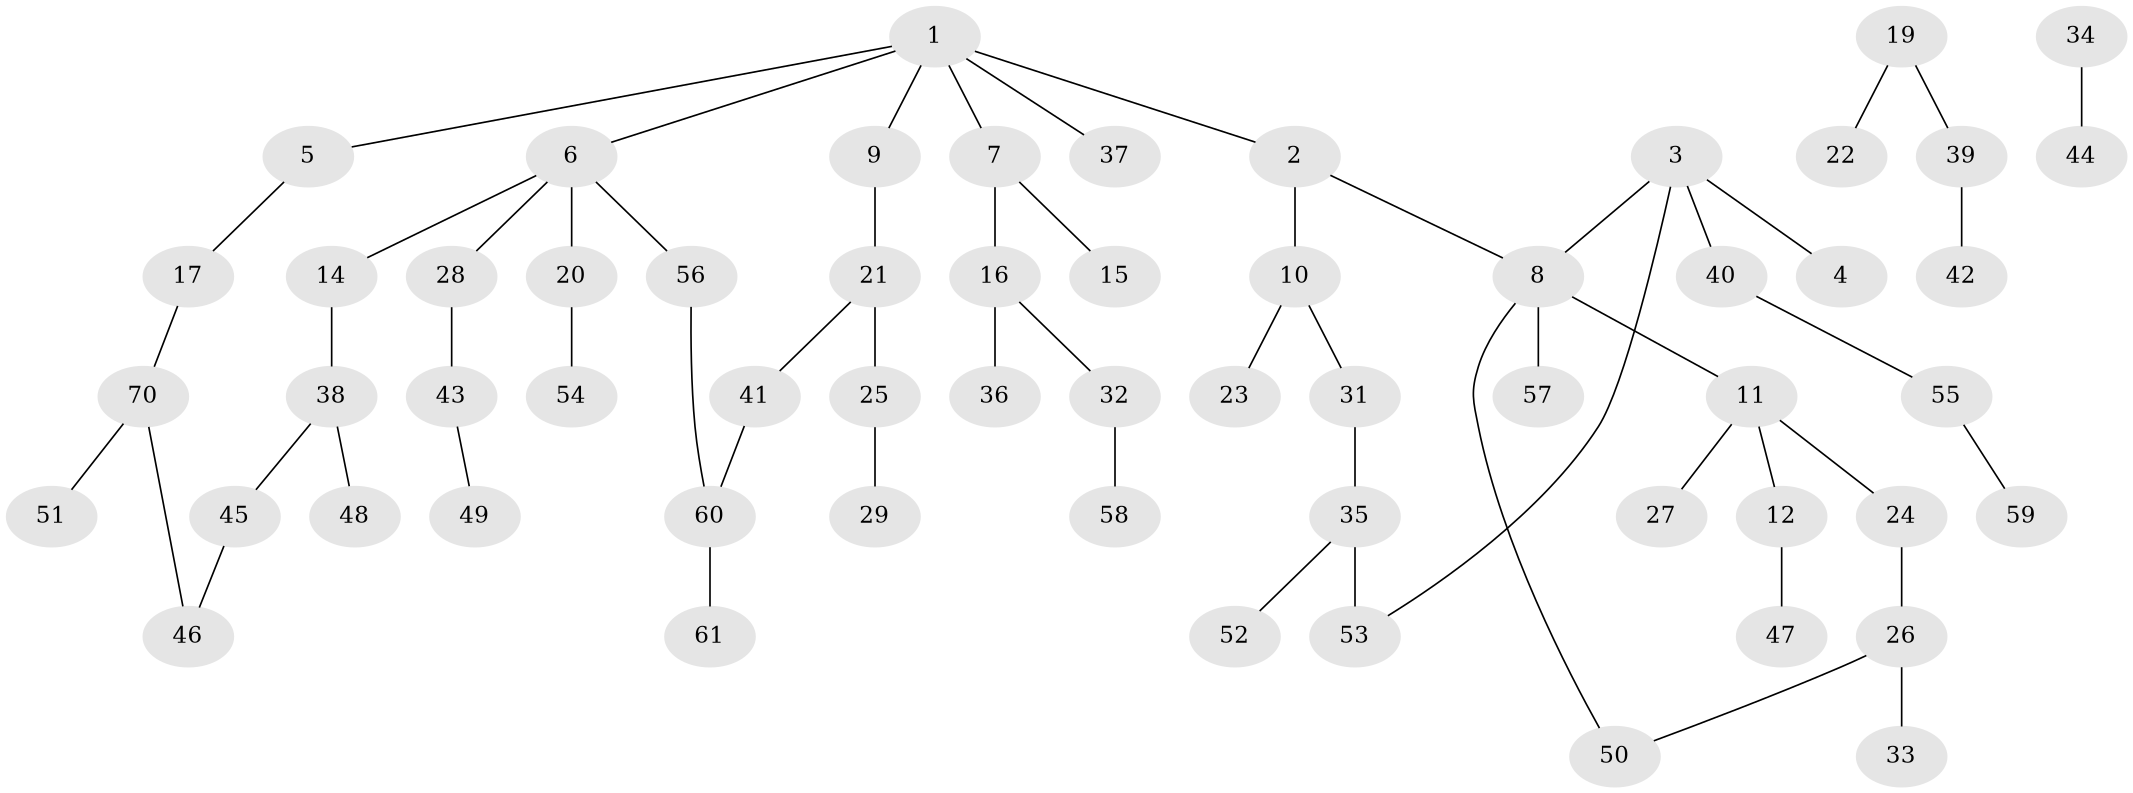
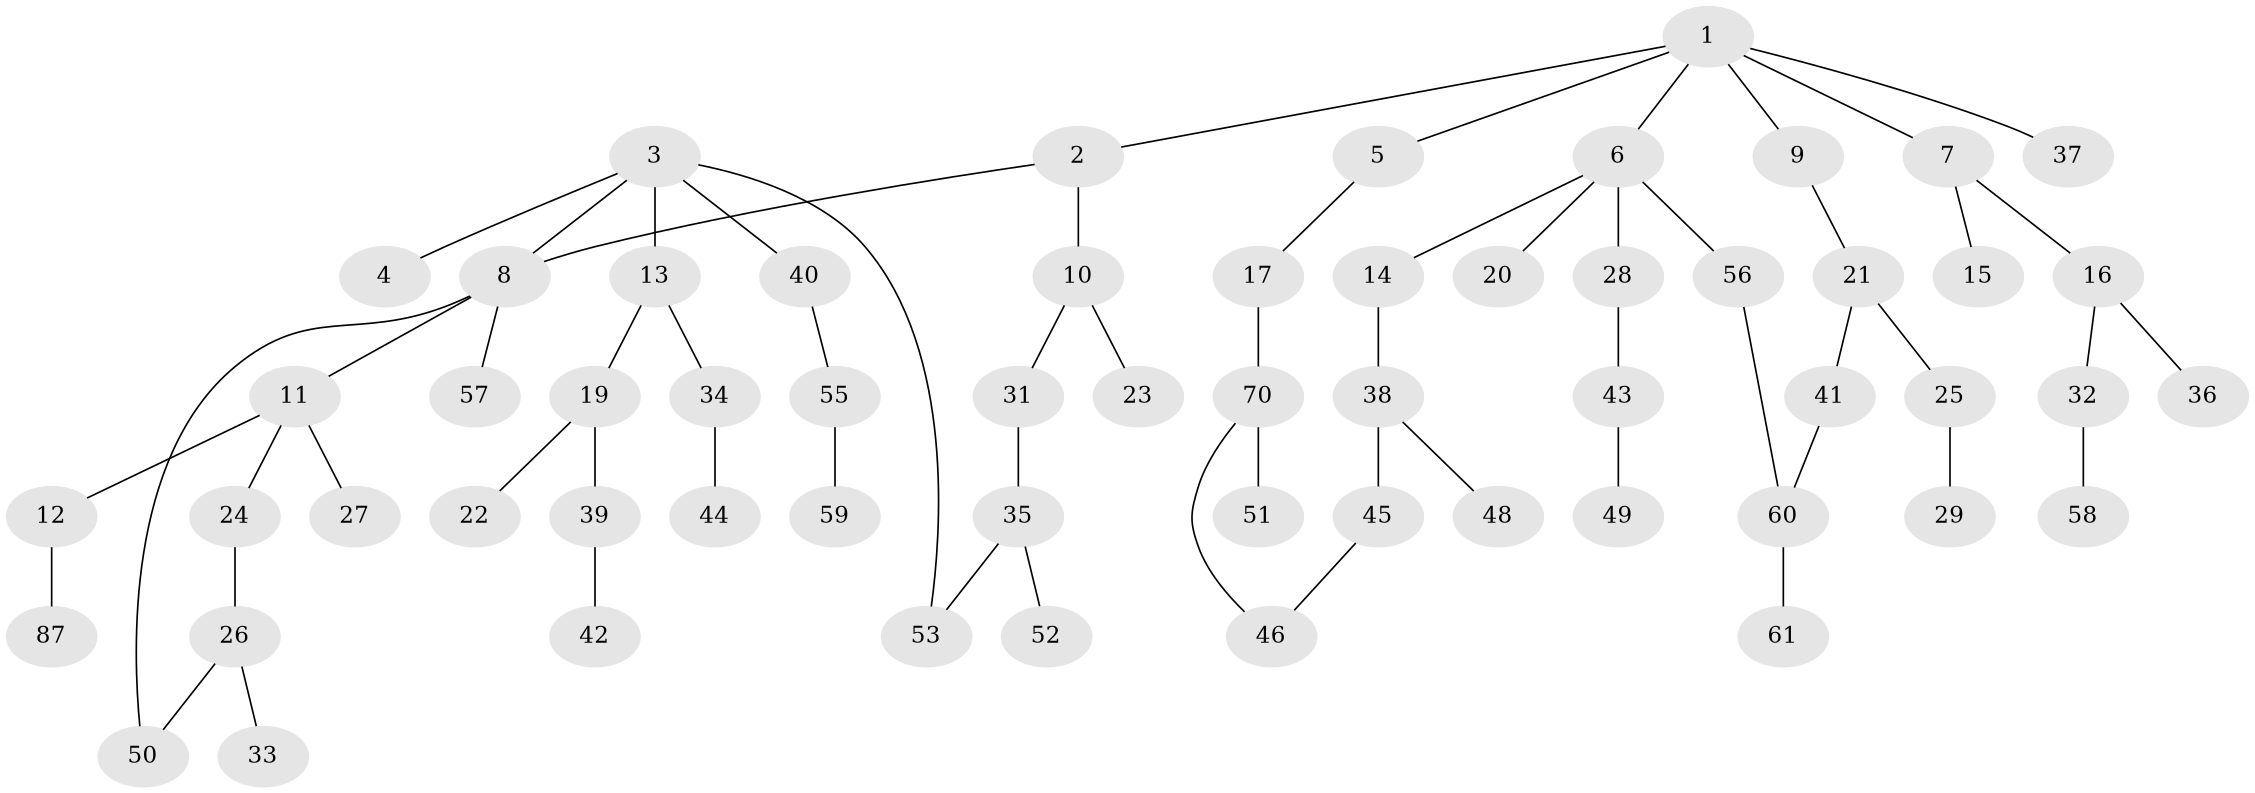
node "13": added
node "54": removed
node "47": label "47" -> "87"
